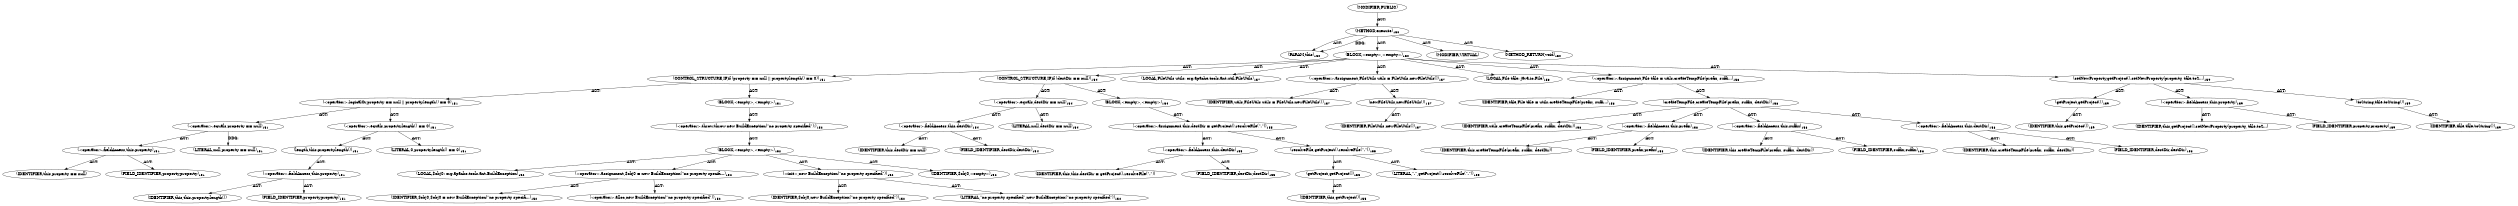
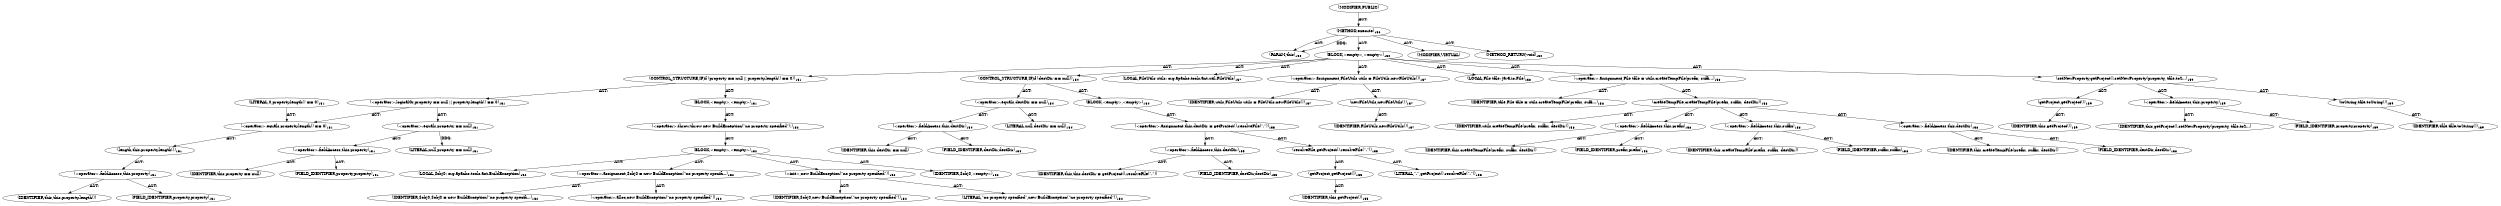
edge "(<operator>.equals,property.length() == 0)" -> "(LITERAL,0,property.length() == 0)": reversed
